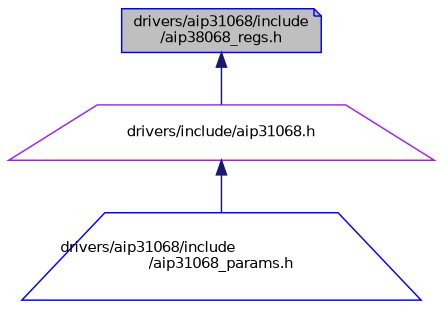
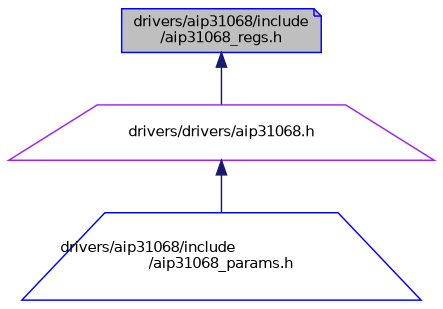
node "drivers/aip31068/include /aip38068_regs.h": label "drivers/aip31068/include /aip38068_regs.h" -> "drivers/aip31068/include /aip31068_regs.h"
node "drivers/include/aip31068.h": label "drivers/include/aip31068.h" -> "drivers/drivers/aip31068.h"
